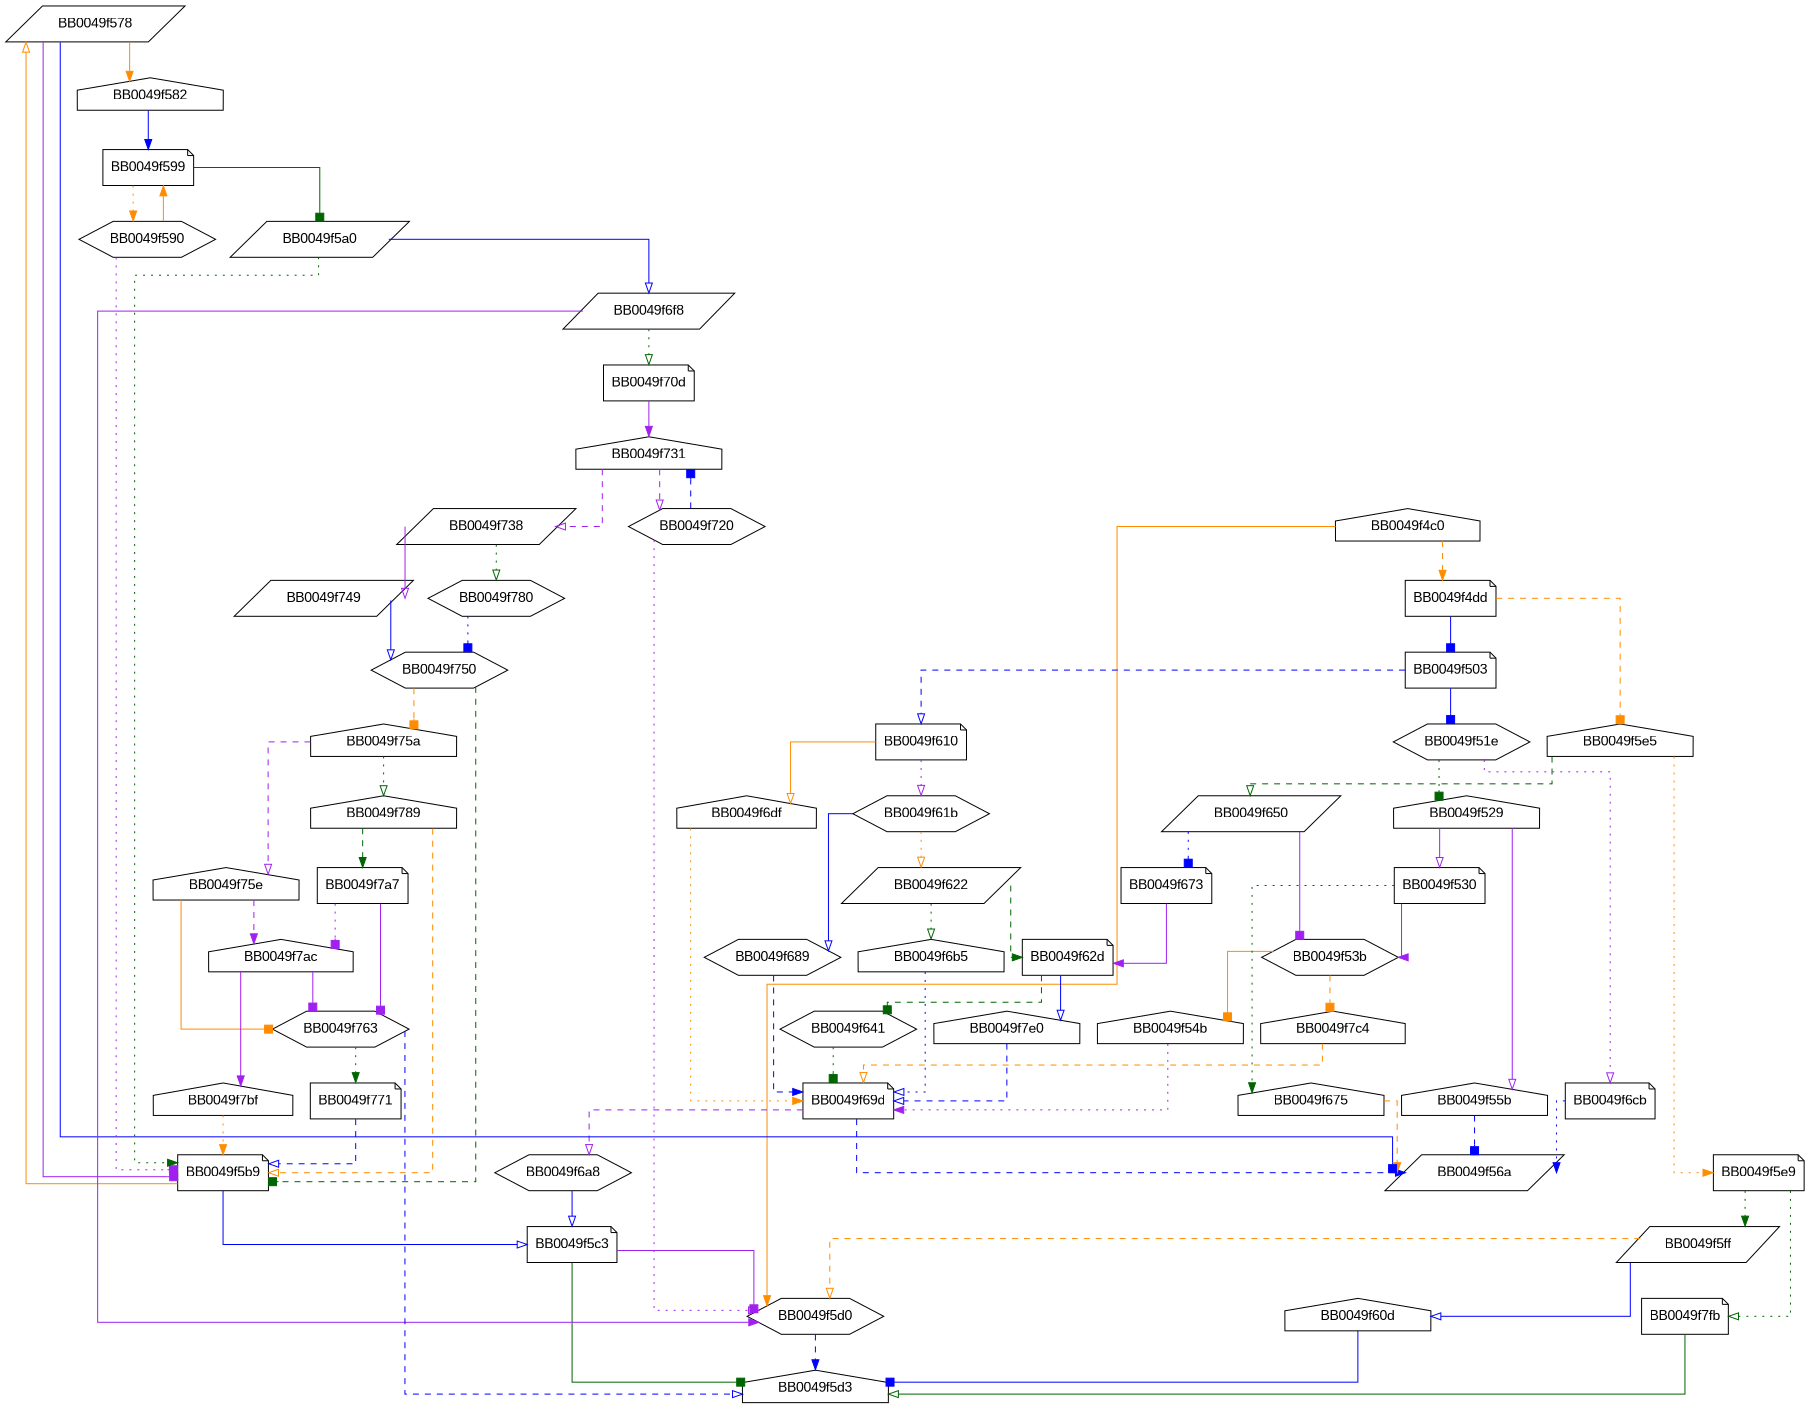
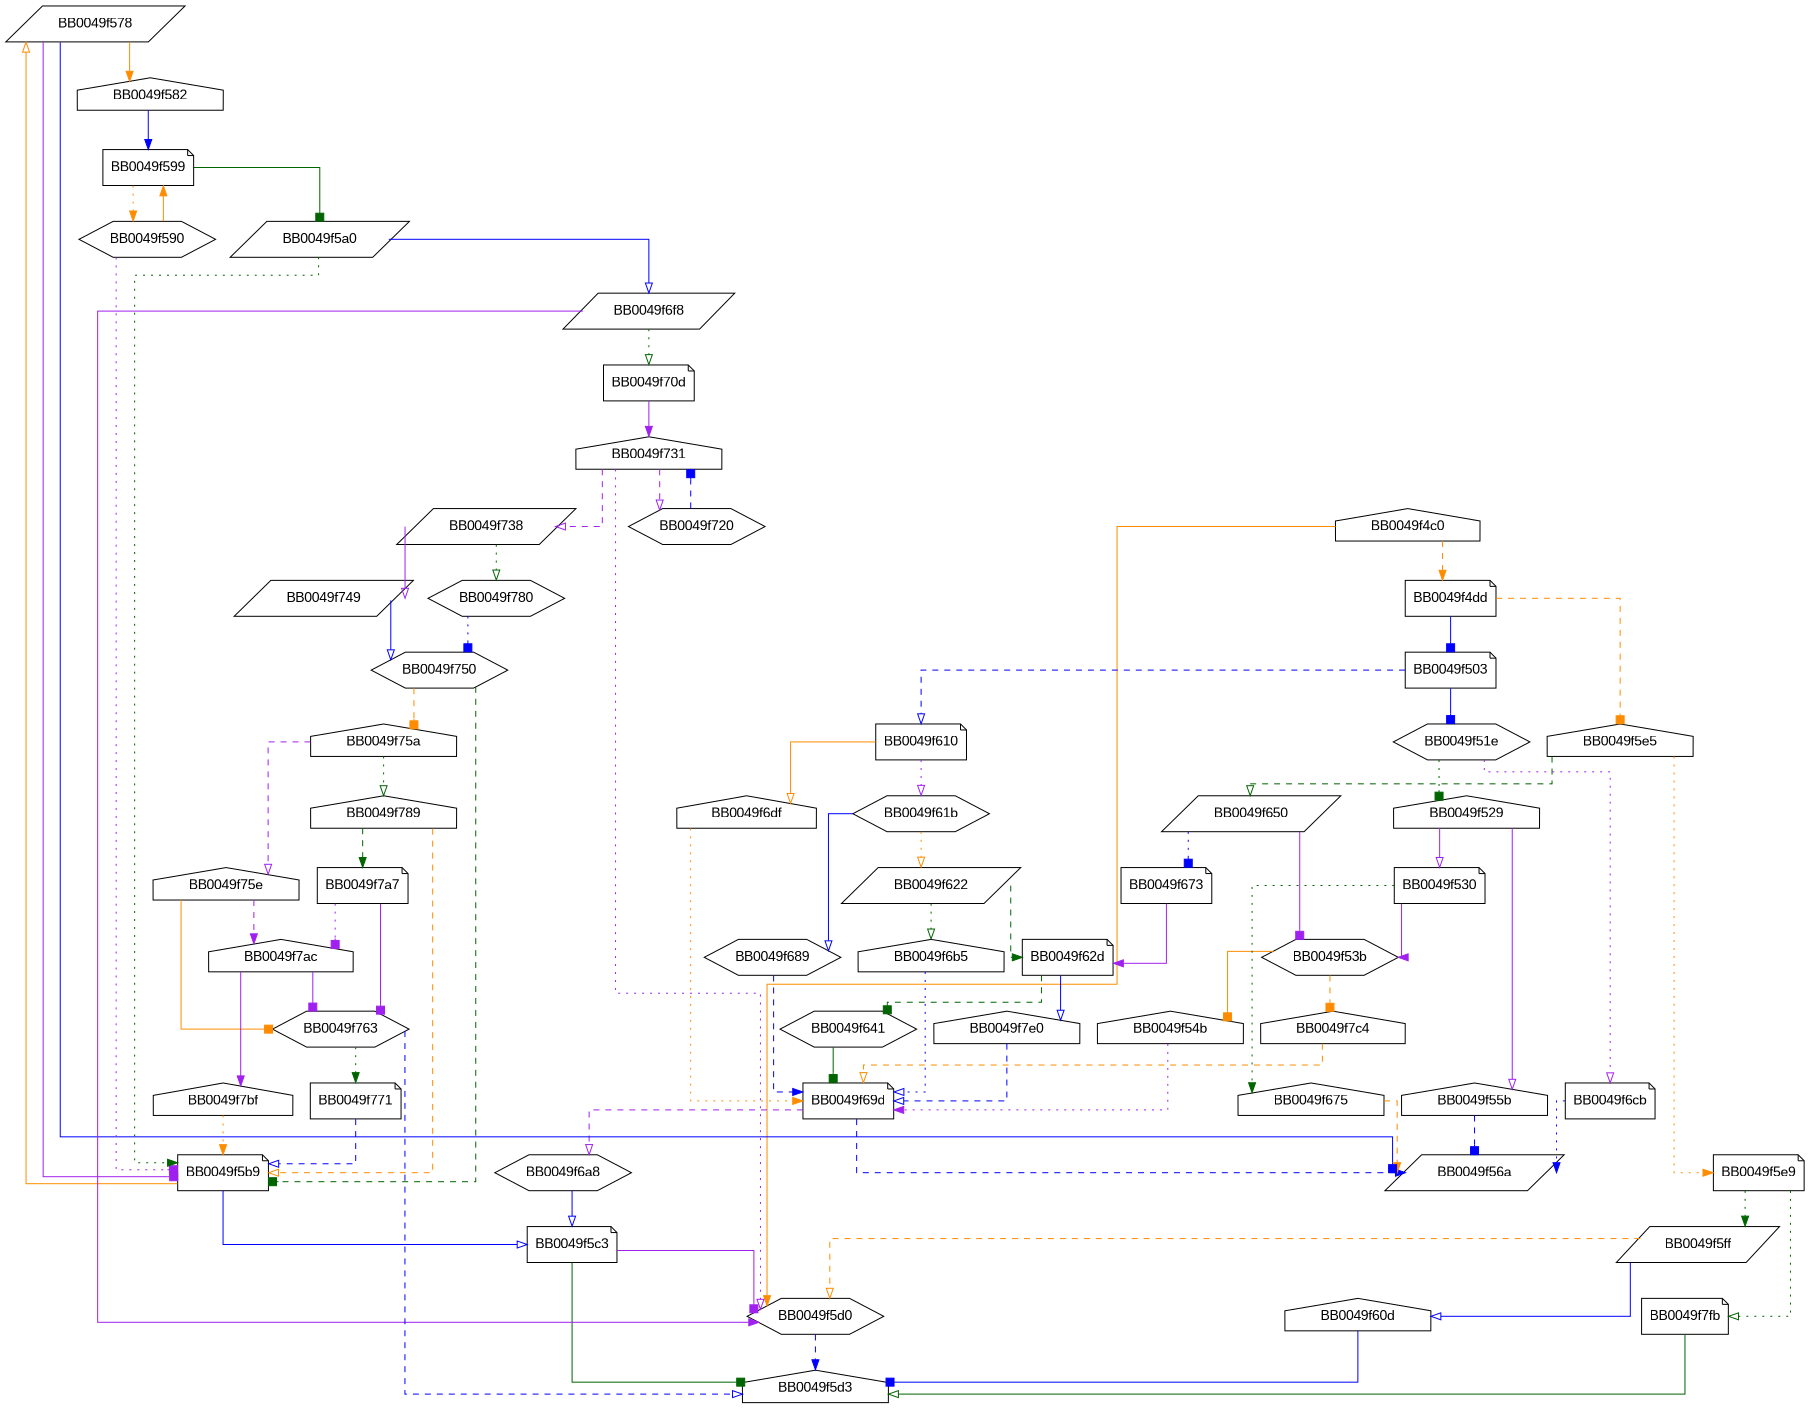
edge "BB0049f720" -> "BB0049f5d0": now "BB0049f731" -> "BB0049f5d0"
edge "BB0049f641" -> "BB0049f69d": style dotted -> solid
